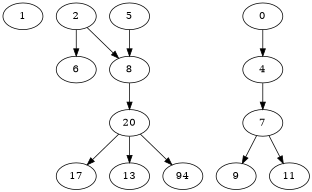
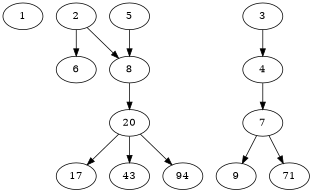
node "0": label "0" -> "3"
node "13": label "13" -> "43"
node "11": label "11" -> "71"
